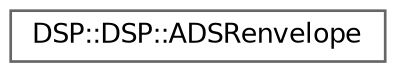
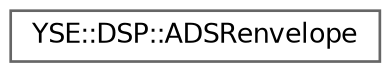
node "DSP::DSP::ADSRenvelope": label "DSP::DSP::ADSRenvelope" -> "YSE::DSP::ADSRenvelope"
